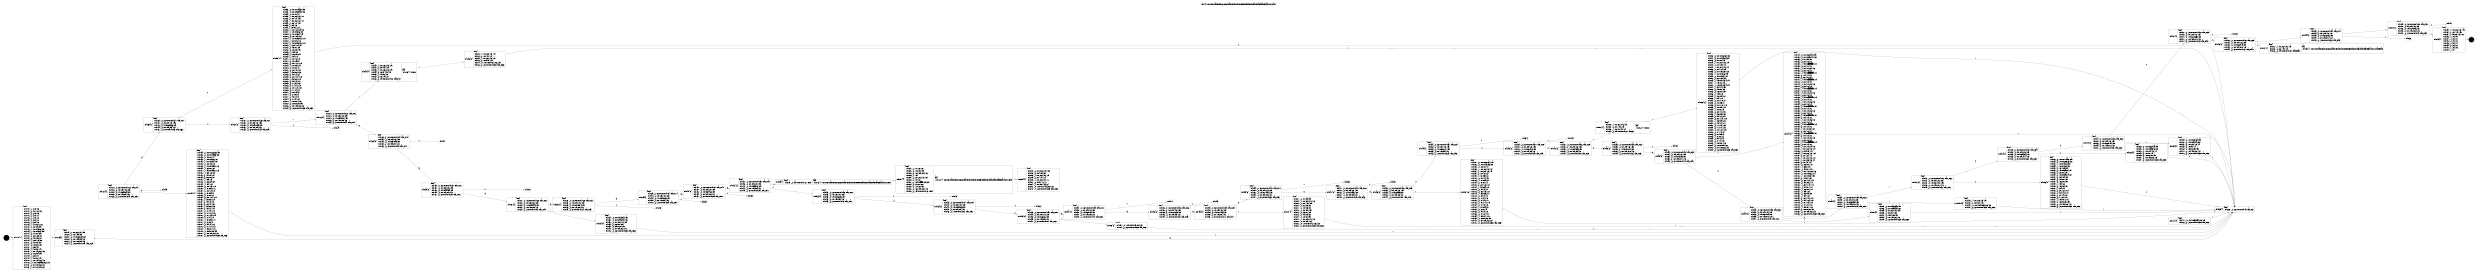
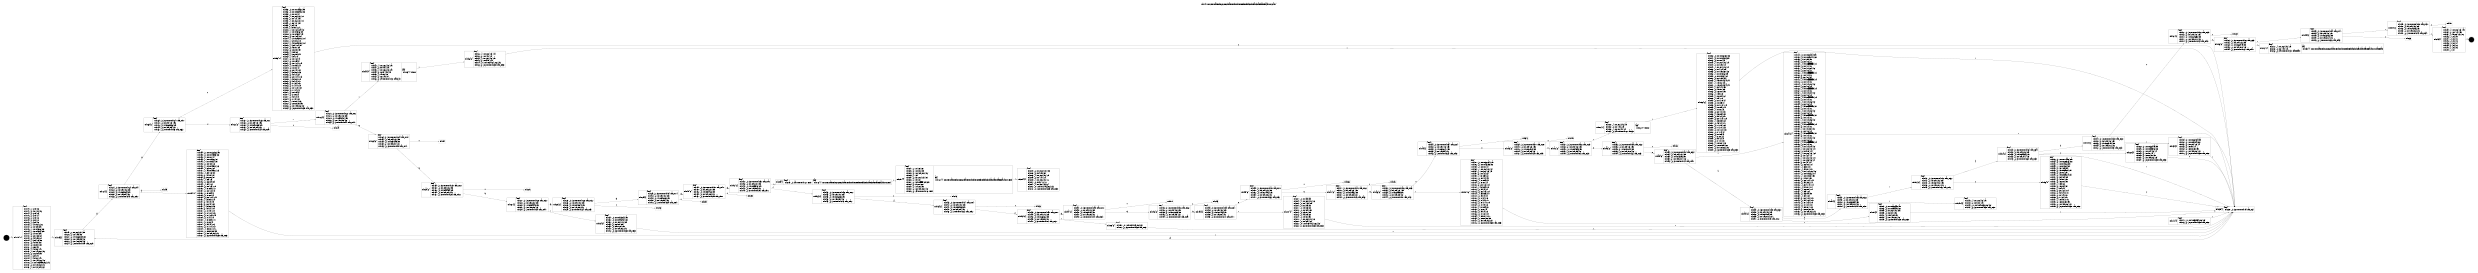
edge "0x4024b0 [25]" -> "0x4025ee [5]": now "0x401b2f [28]" -> "0x4025ee [5]"
edge "0x4017ff [32]" -> "0x40181f [28]": added, label "19"
